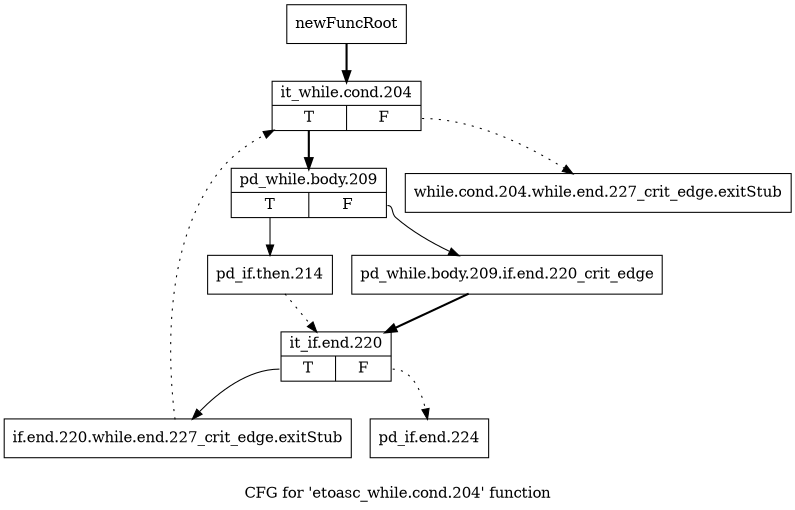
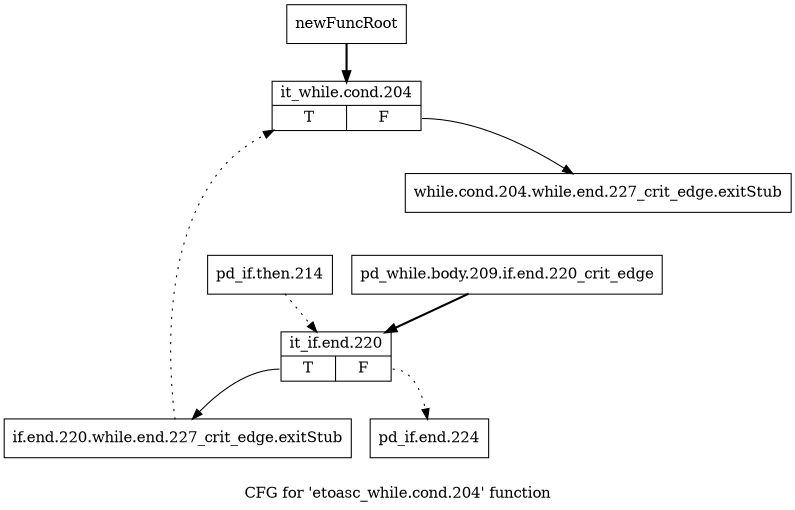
edge "it_while.cond.204" -> "while.cond.204.while.end.227_crit_edge.exitStub": style dotted -> solid
node "pd_while.body.209": removed
